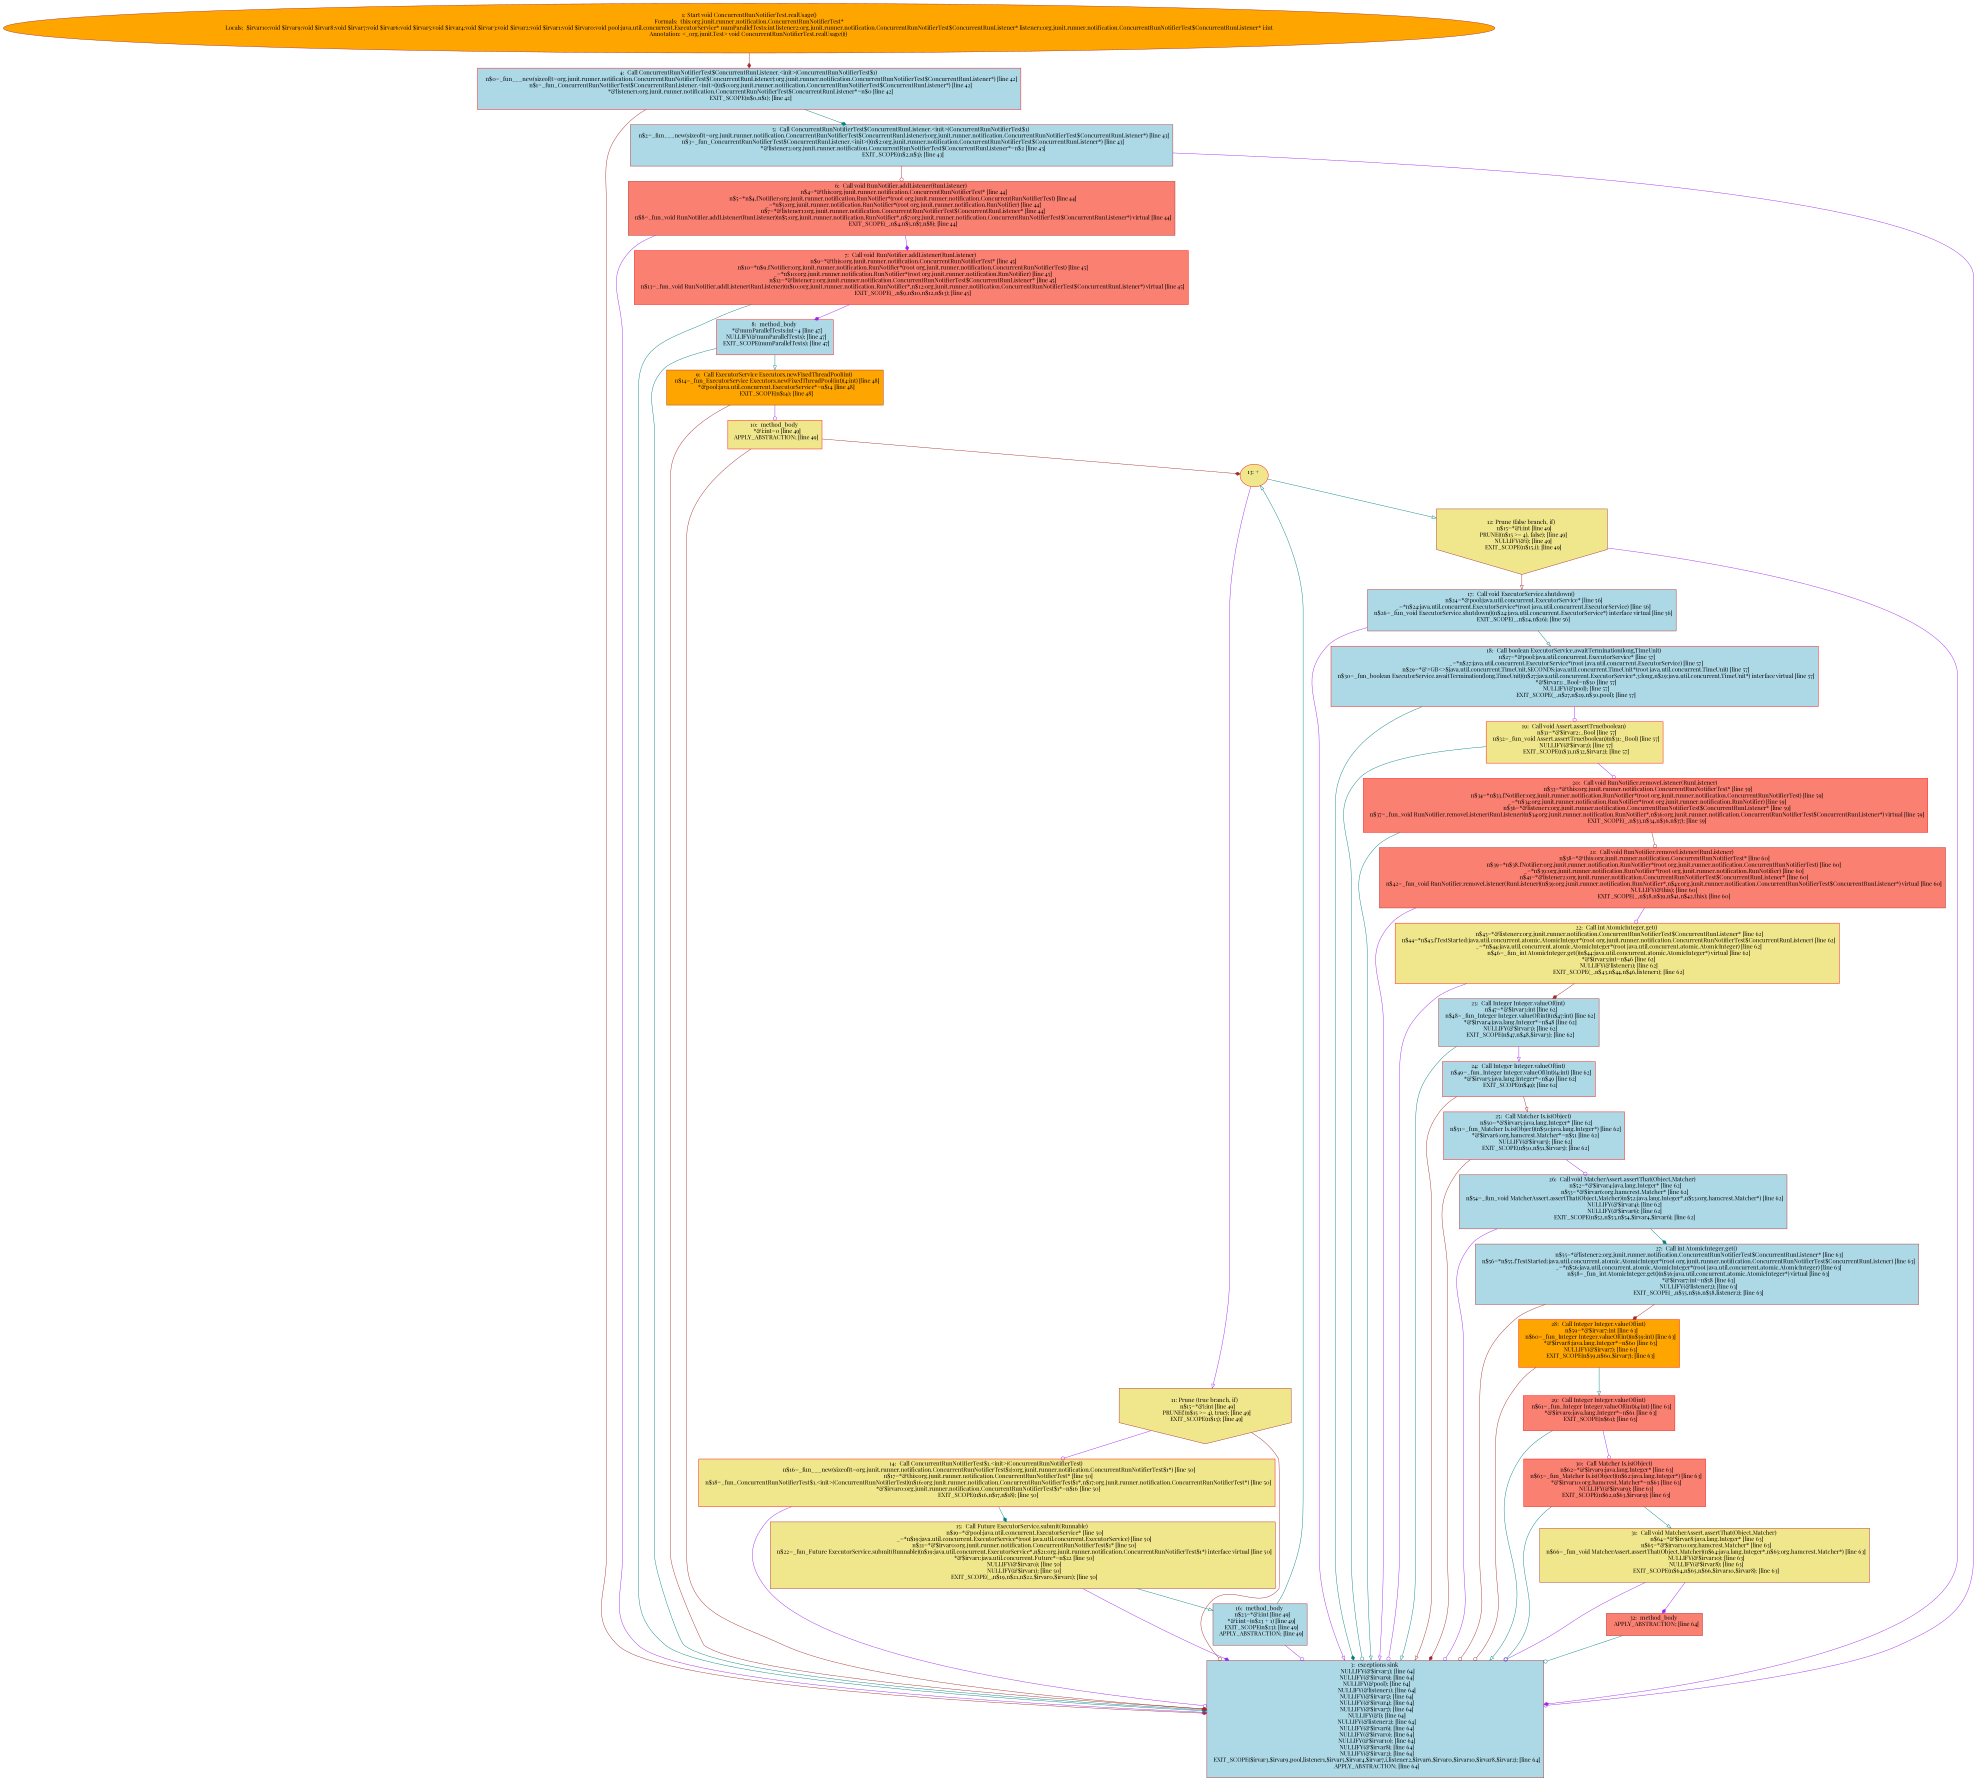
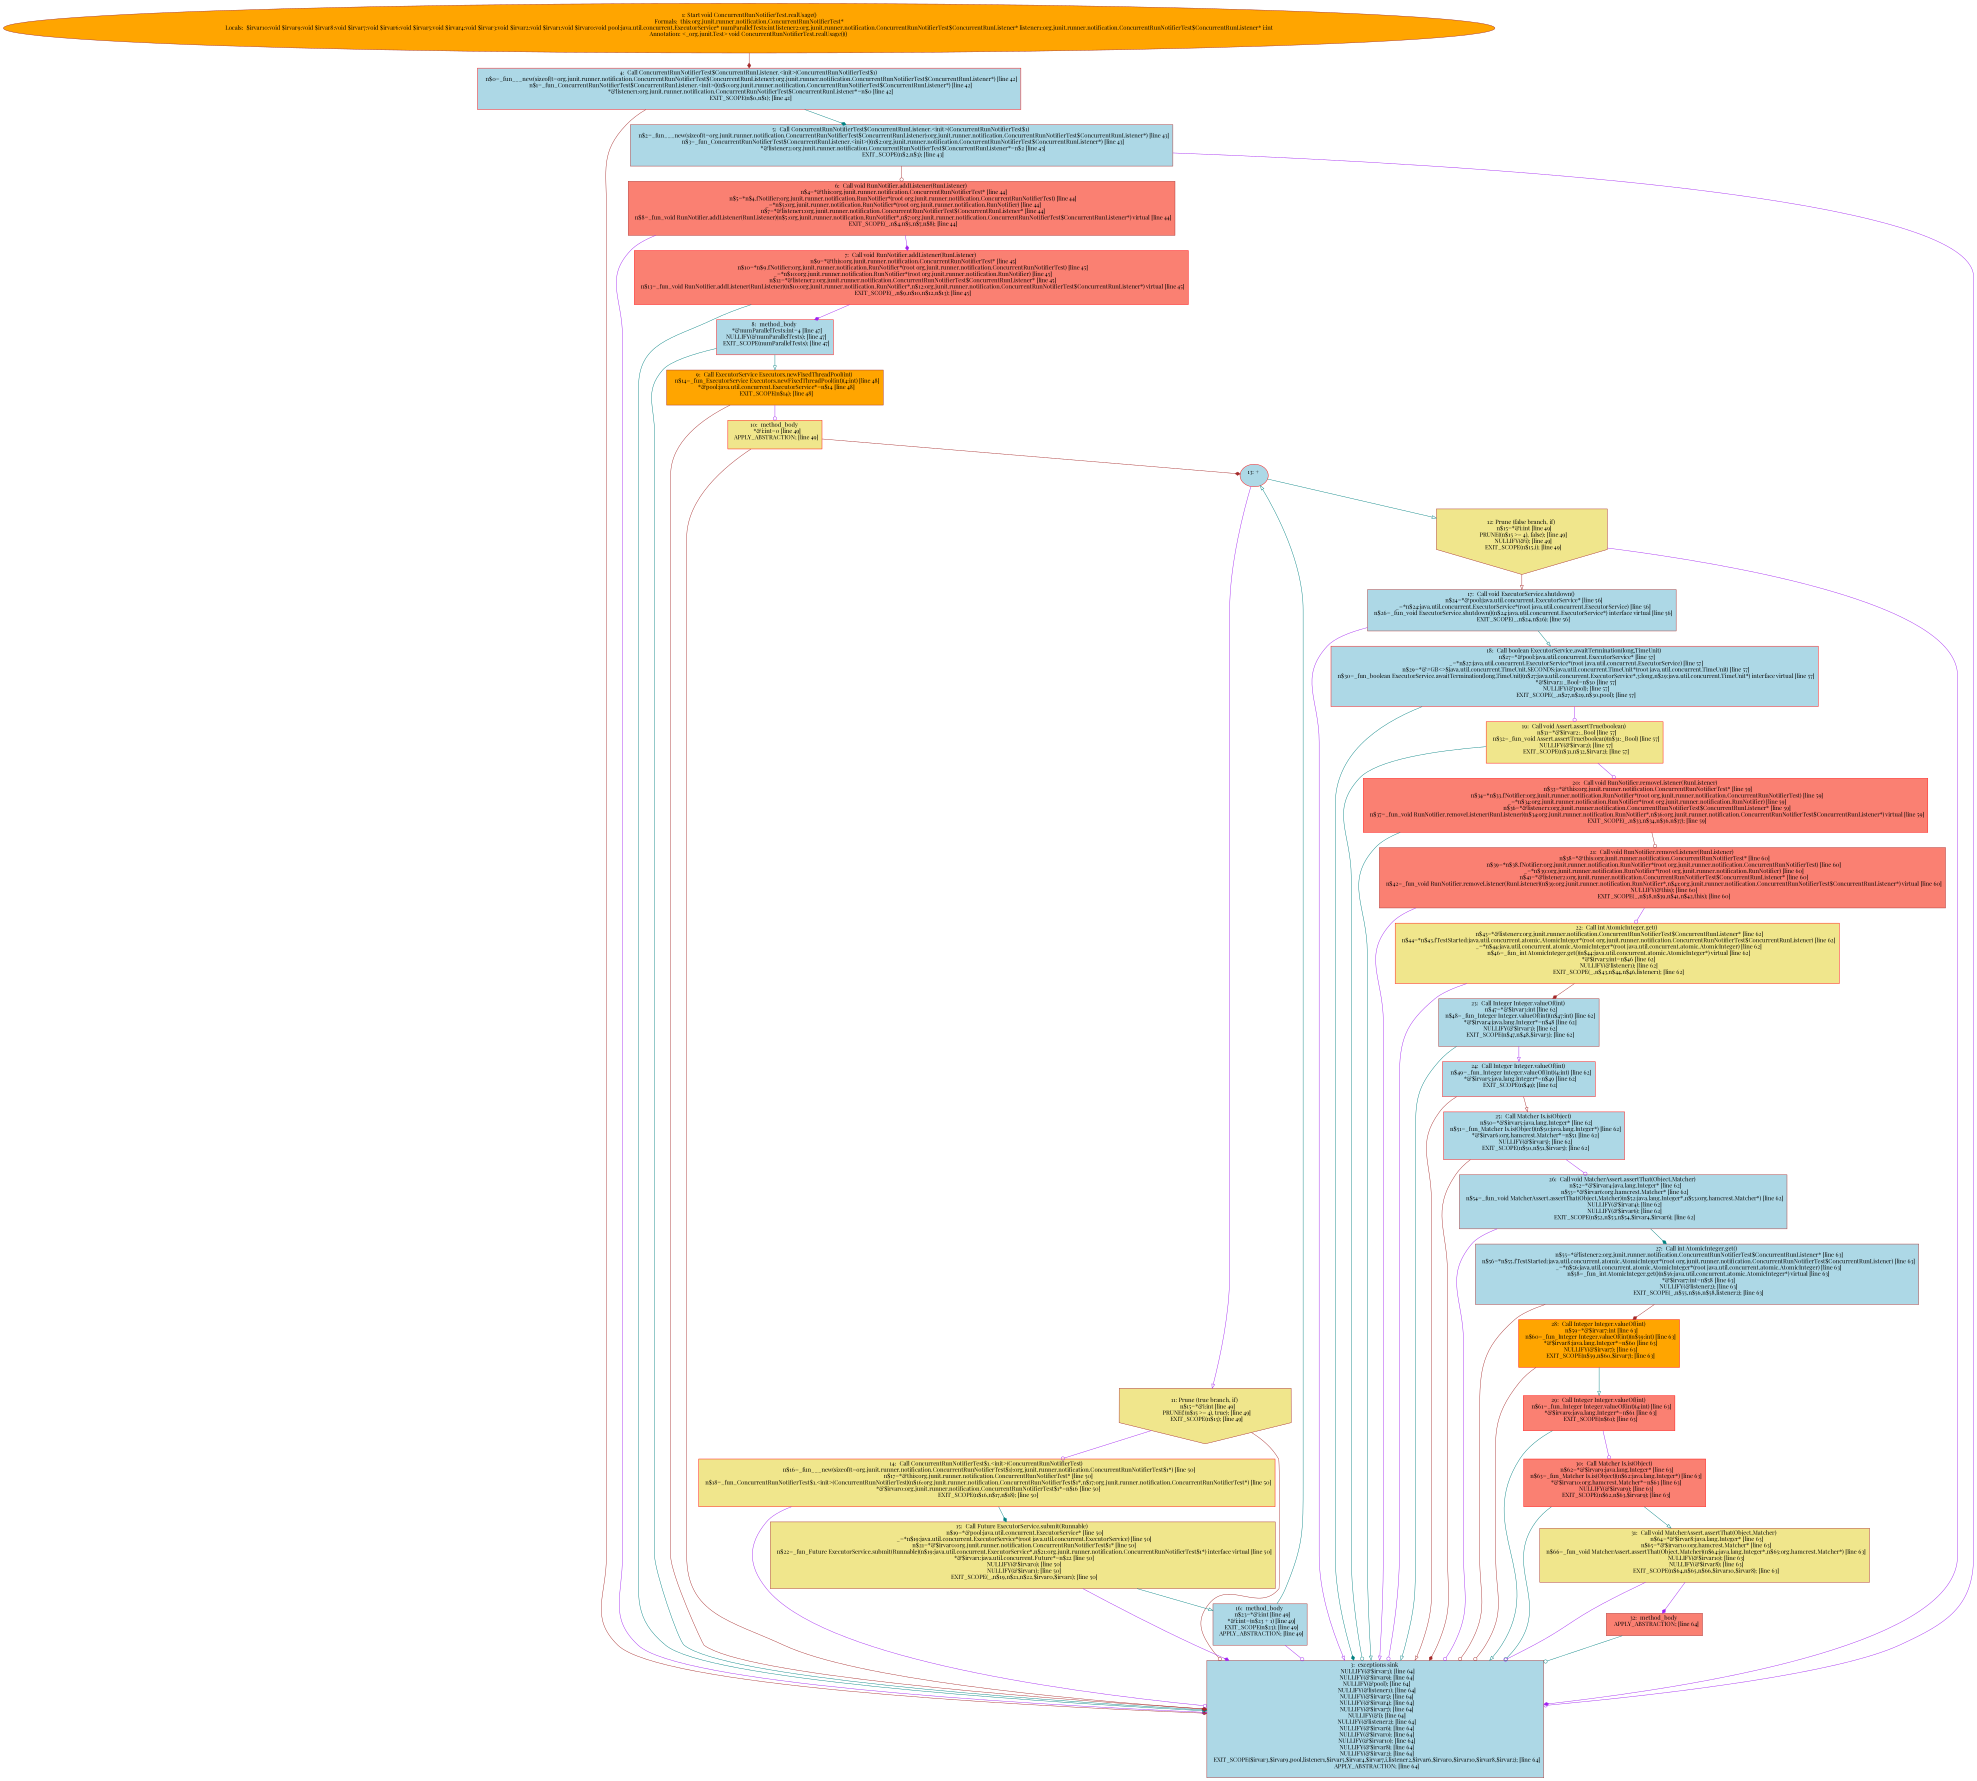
node "13: +": fillcolor khaki -> lightblue
